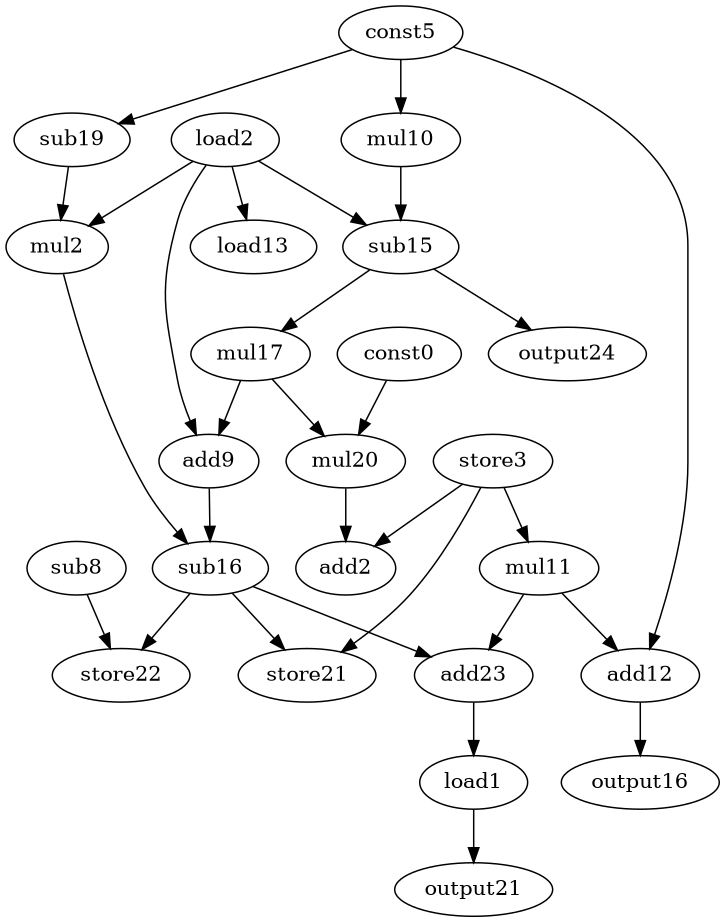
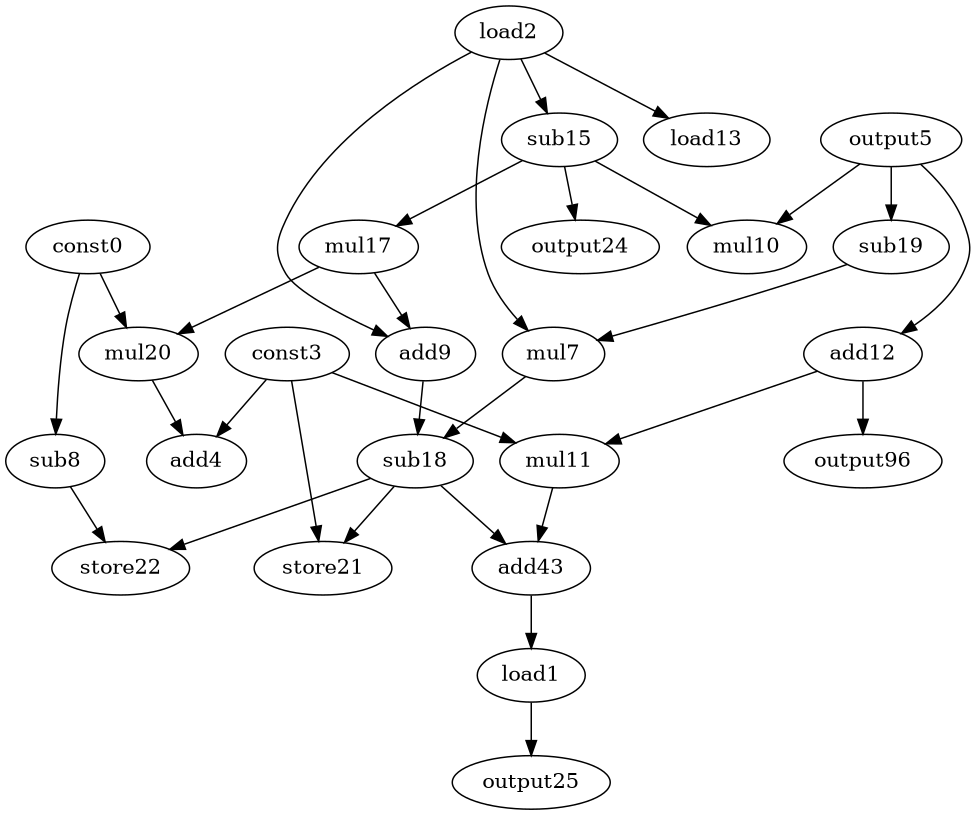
node "const5": label "const5" -> "output5"
edge "mul10" -> "sub15": reversed
node "mul2": label "mul2" -> "mul7"
edge "const0" -> "sub8": added
node "store3": label "store3" -> "const3"
node "sub16": label "sub16" -> "sub18"
node "add2": label "add2" -> "add4"
edge "mul11" -> "add12": reversed
node "add23": label "add23" -> "add43"
node "output16": label "output16" -> "output96"
node "output21": label "output21" -> "output25"
